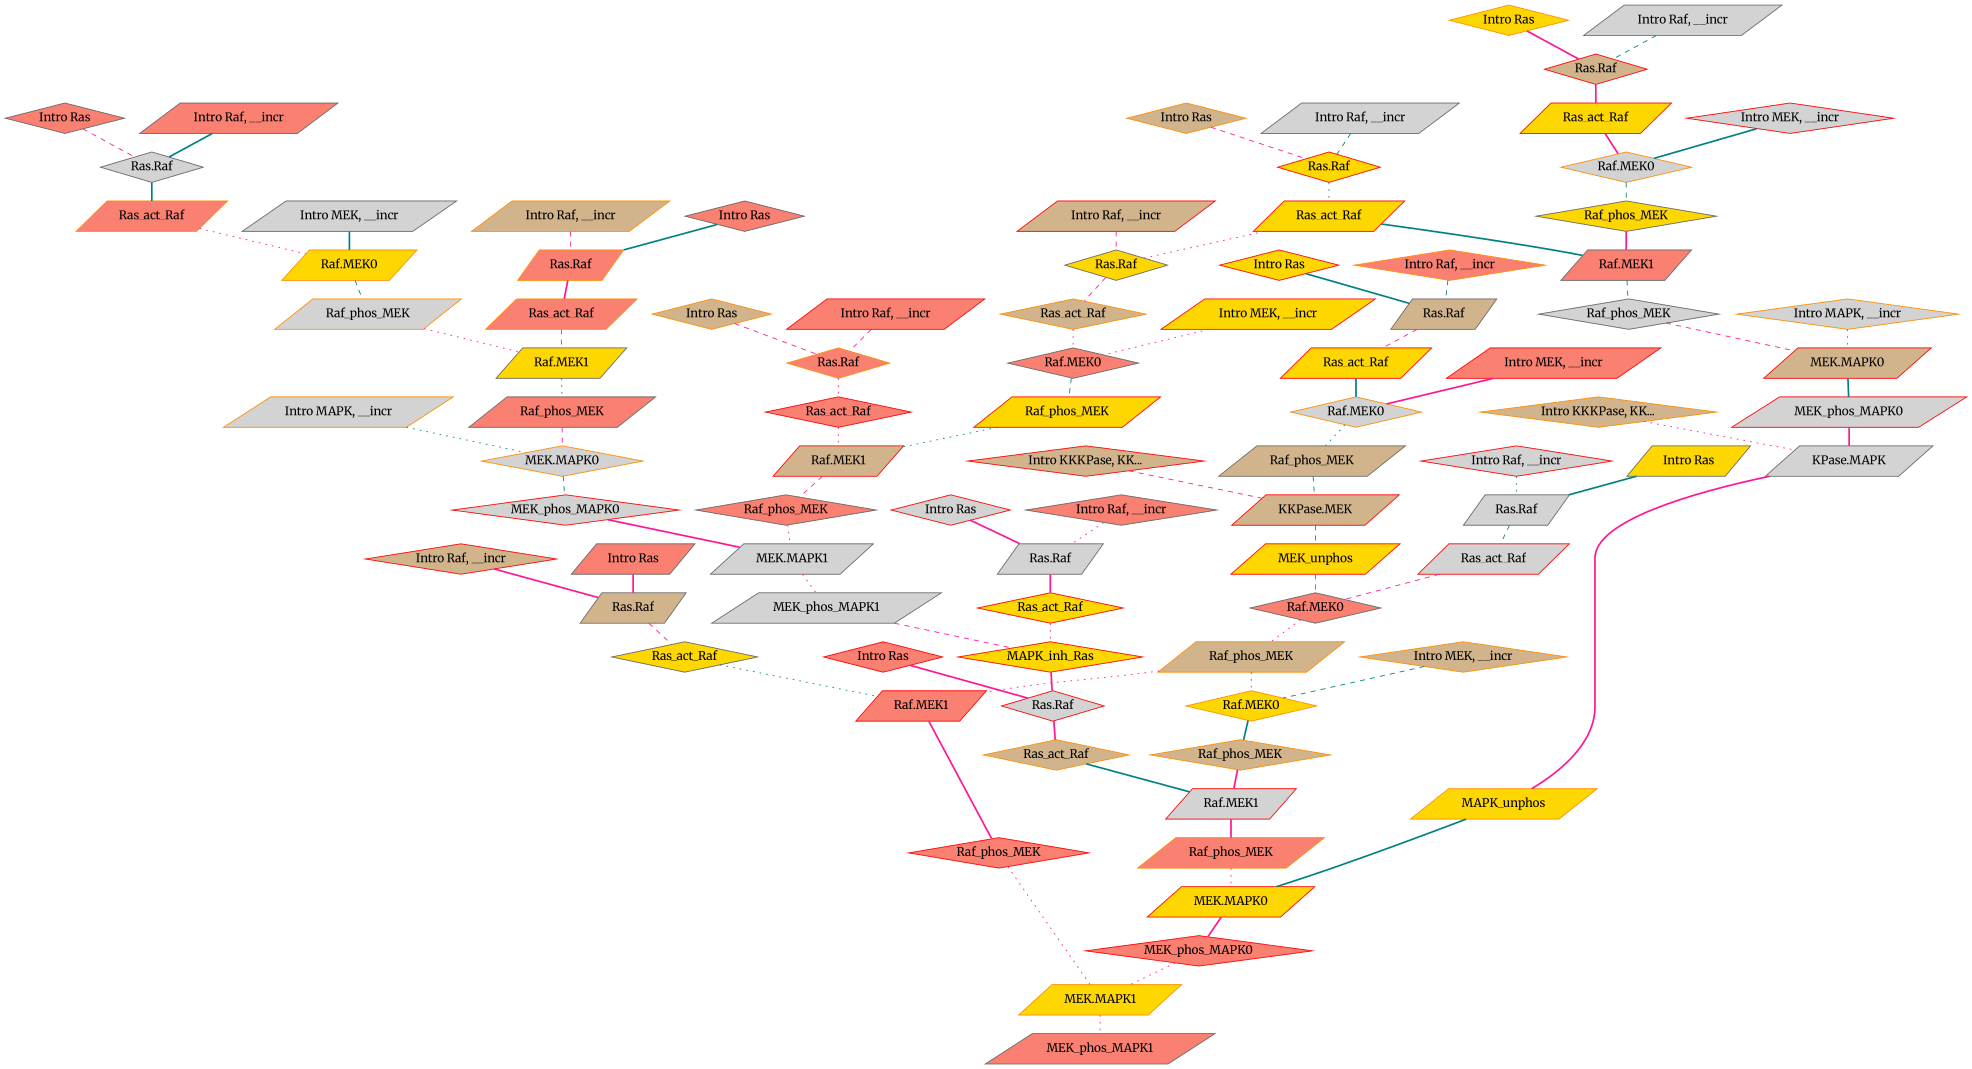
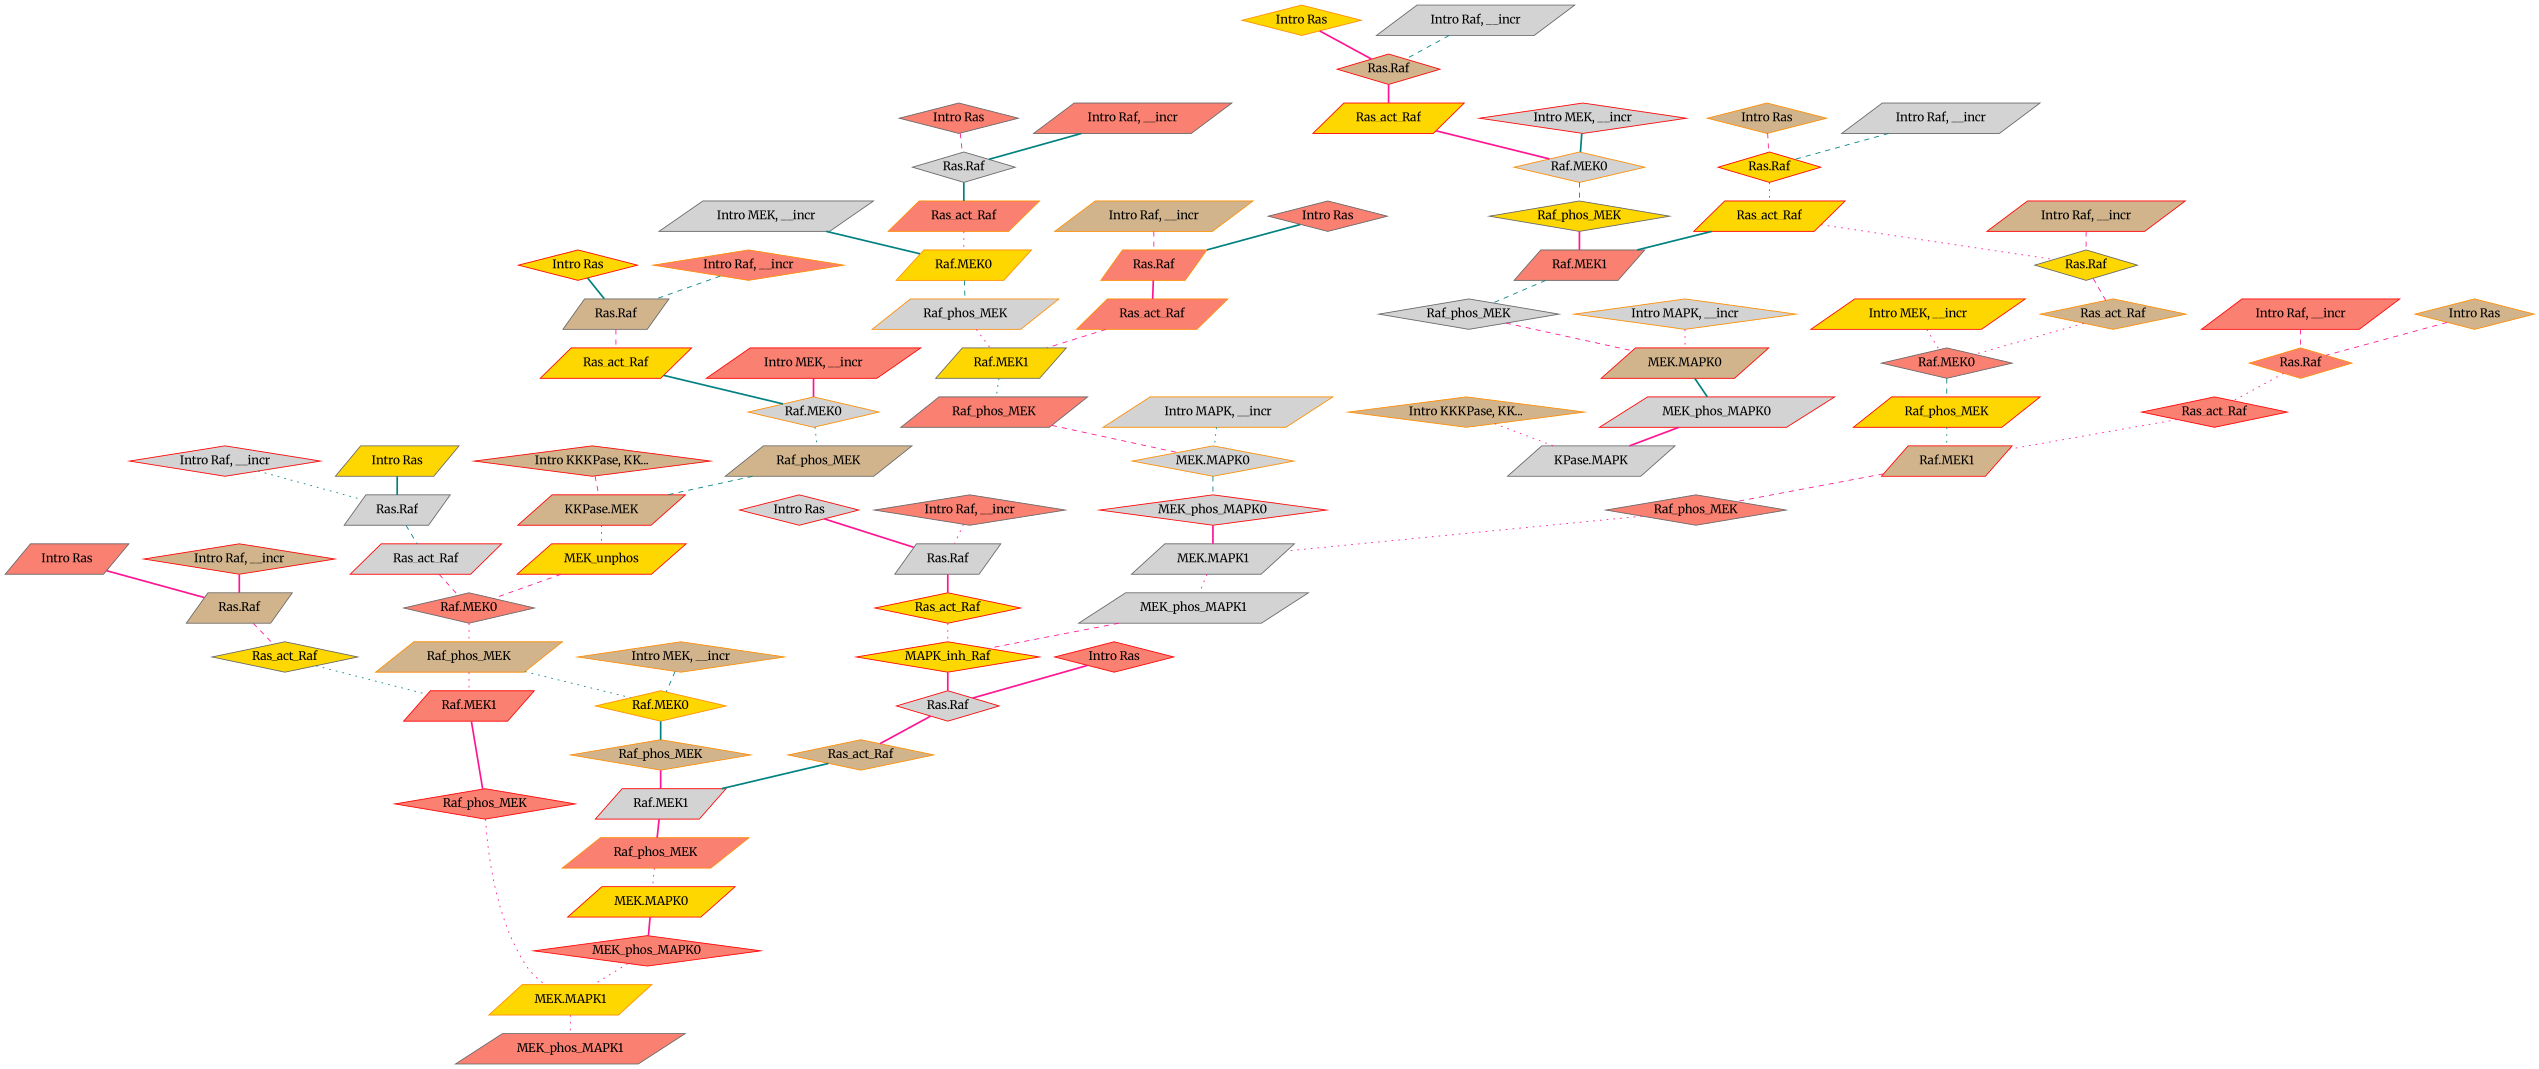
edge "KKPase.MEK" -- "MEK_unphos": style dashed -> dotted
node "MAPK_inh_Ras": label "MAPK_inh_Ras" -> "MAPK_inh_Raf"
node "MAPK_unphos": removed
